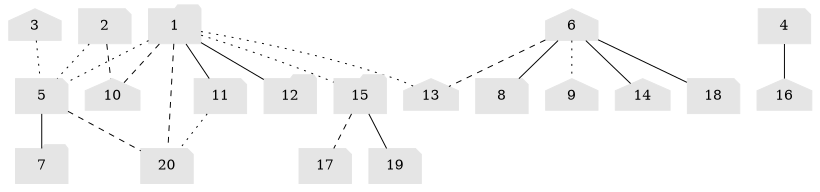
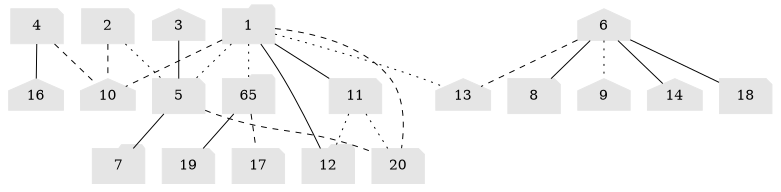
edge "3" -- "5": style dotted -> solid
edge "4" -- "10": added
node "15": label "15" -> "65"
edge "11" -- "12": added
